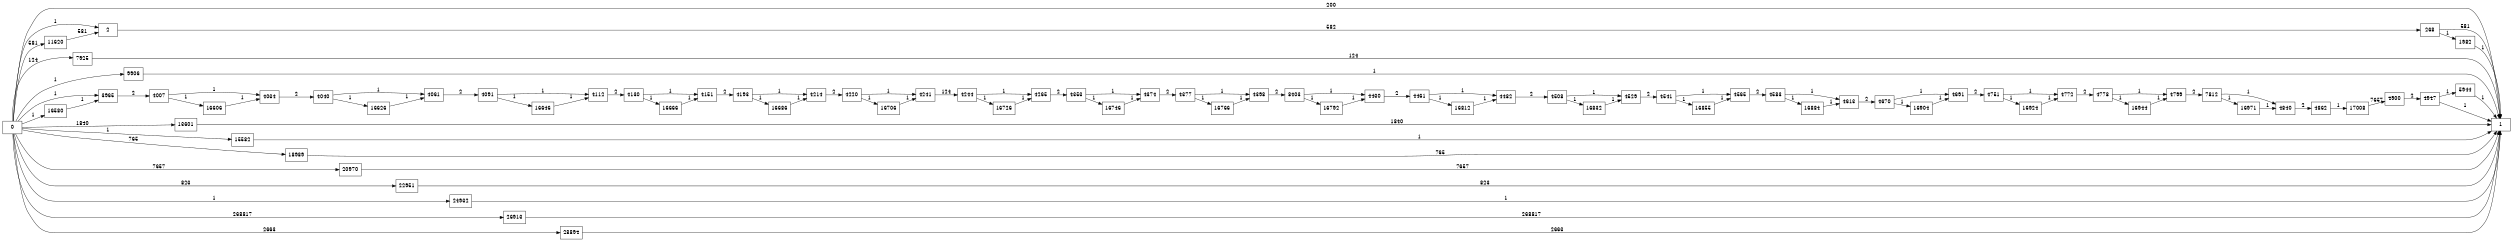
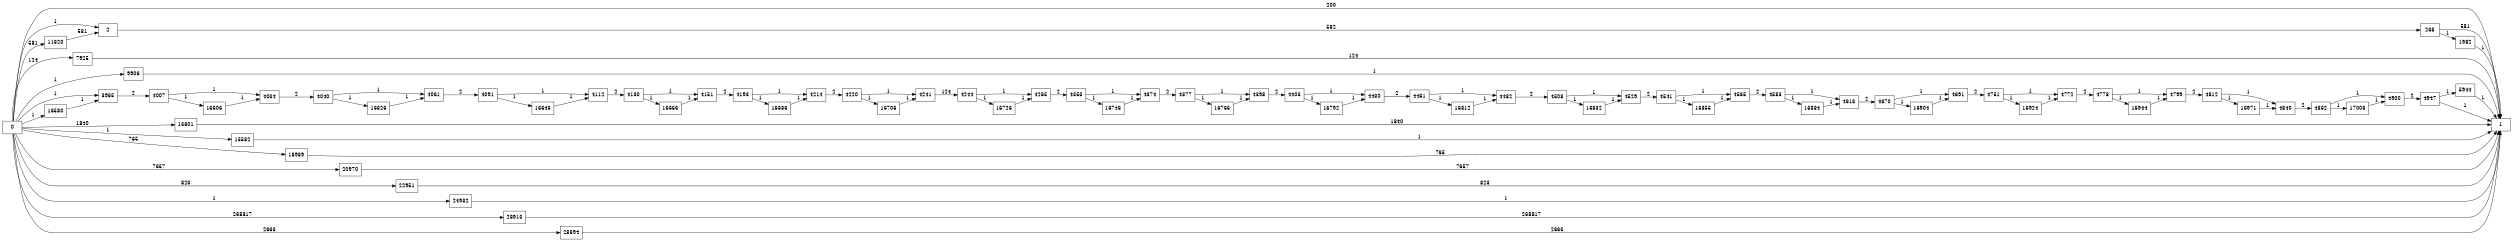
node "8403": label "8403" -> "4403"
node "7812": label "7812" -> "4812"
edge "4862" -> "4900": added, label "1"
edge "17008" -> "4900": label "7657" -> "1"
